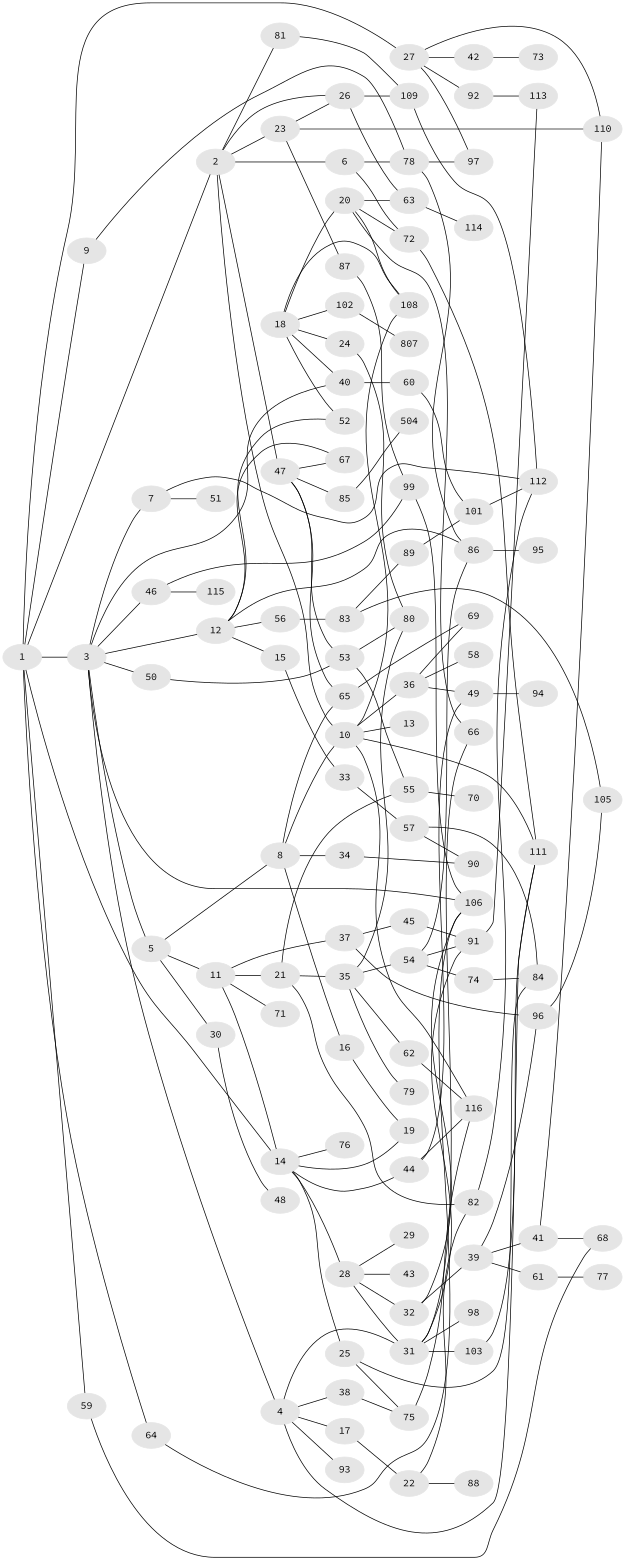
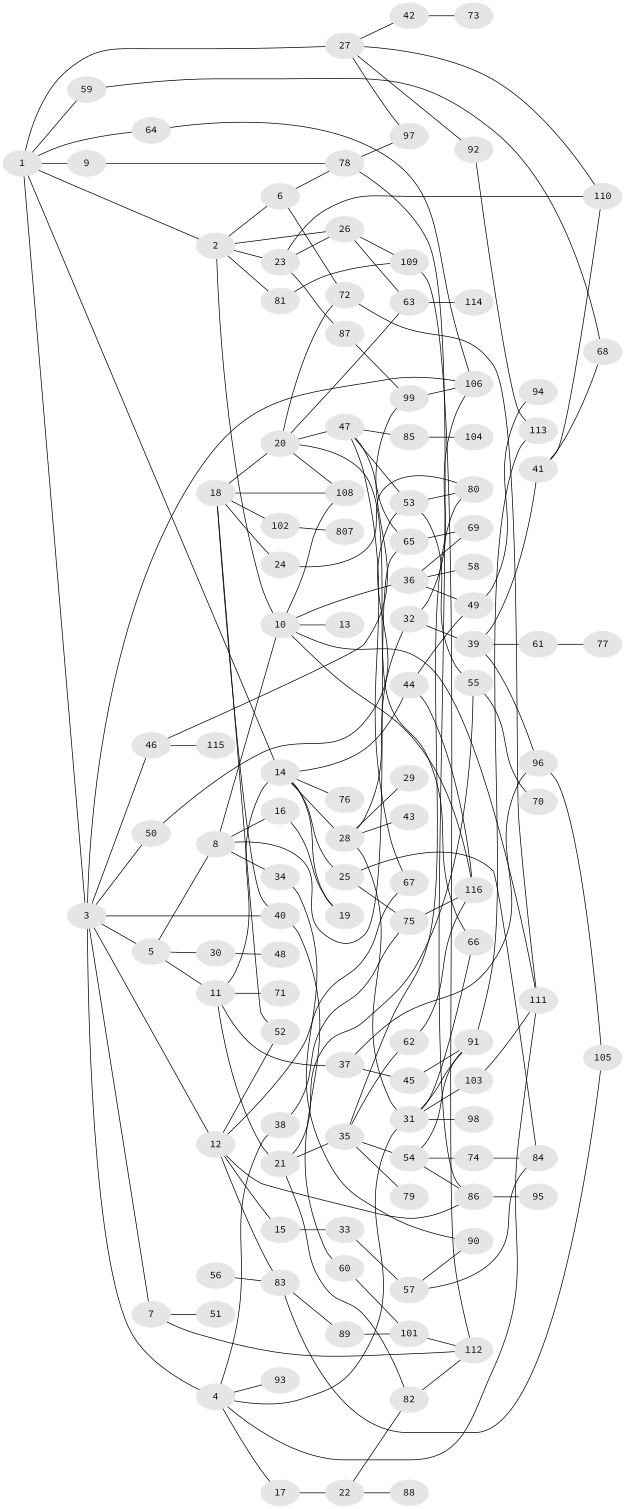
edge "2" -- "47": now "20" -- "47"
node "504": label "504" -> "104"
edge "56" -- "12": now "83" -- "12"
